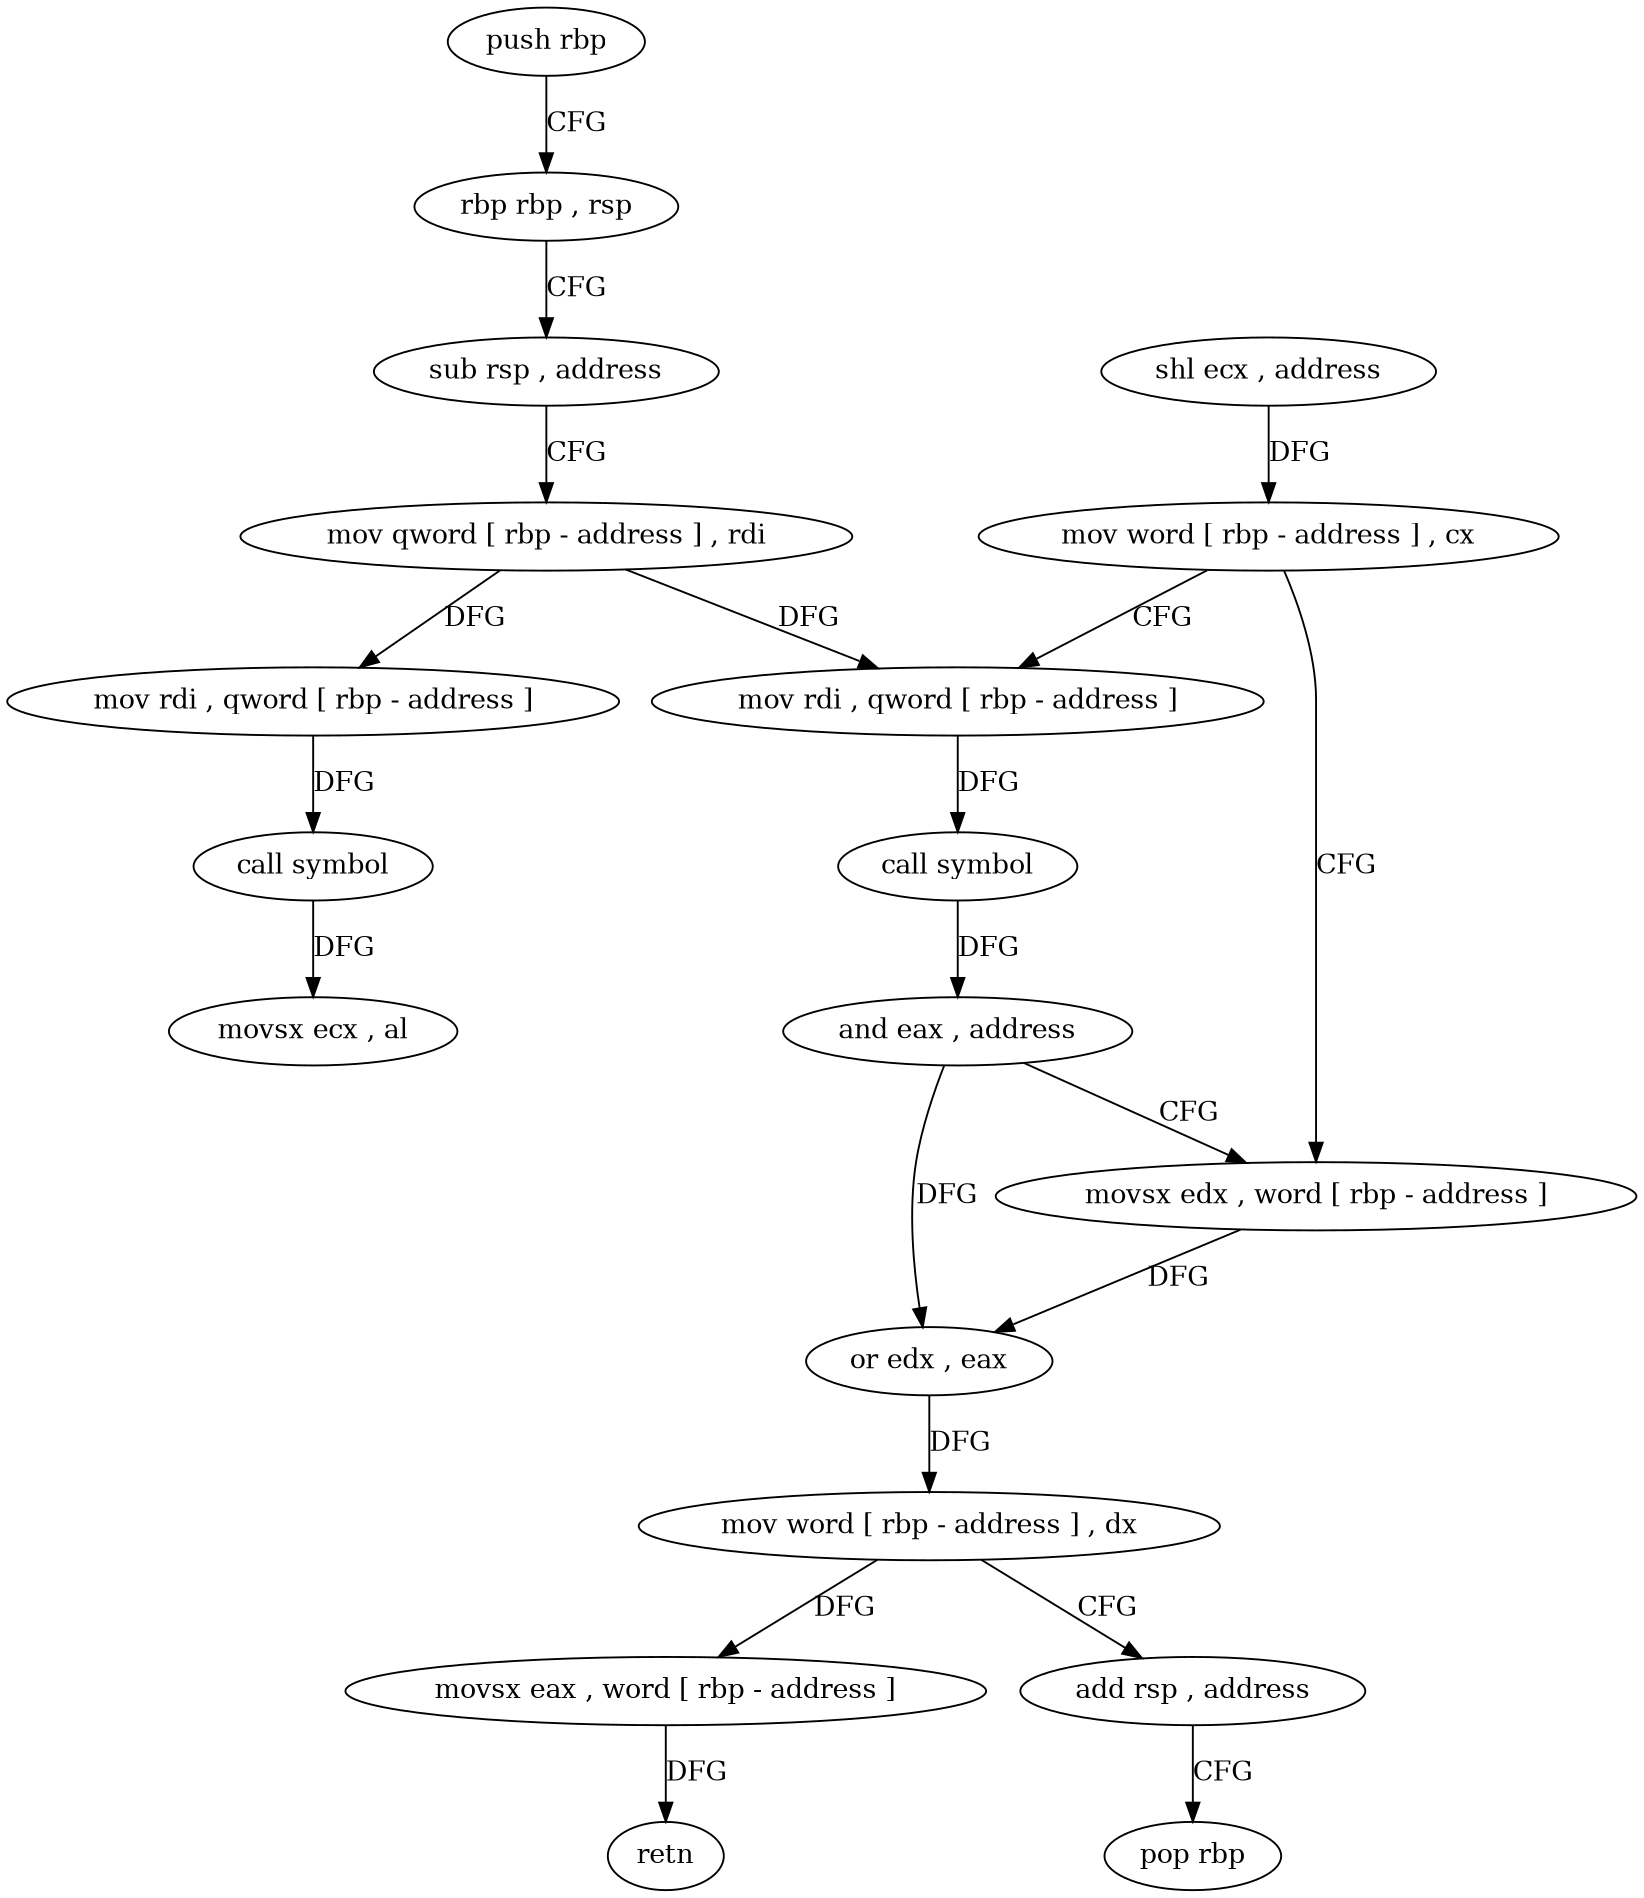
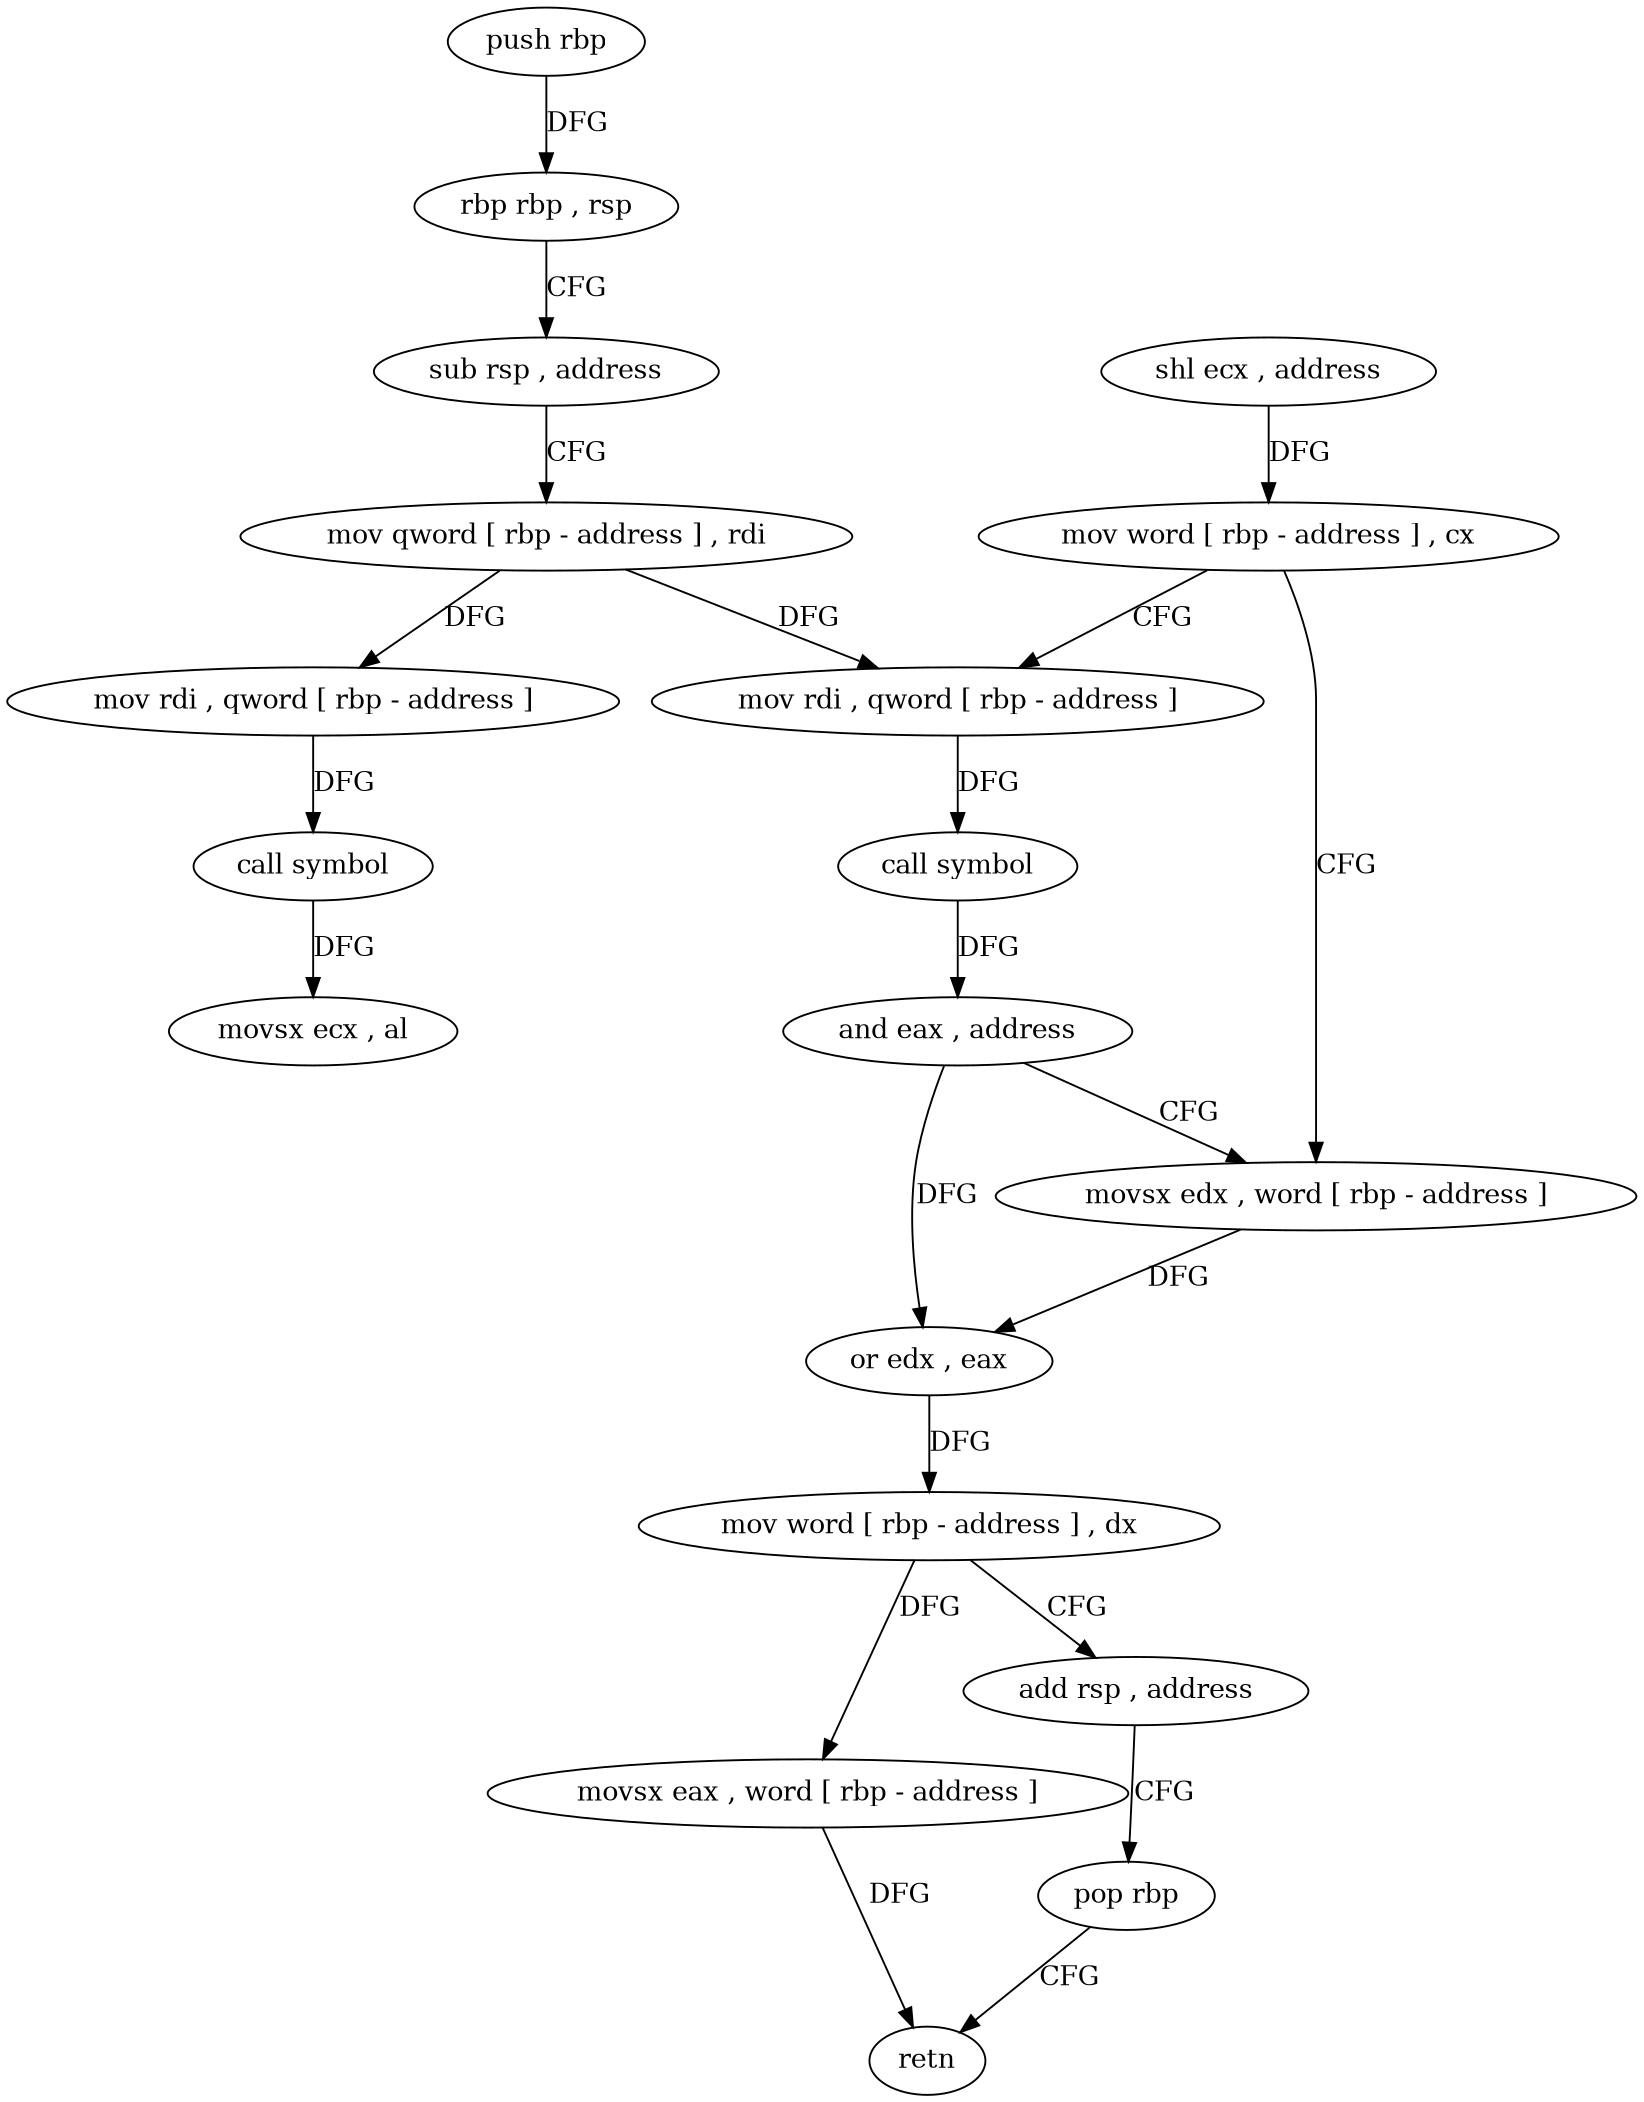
edge "push rbp" -> "rbp rbp , rsp": label "CFG" -> "DFG"
edge "pop rbp" -> "retn": added, label "CFG"
